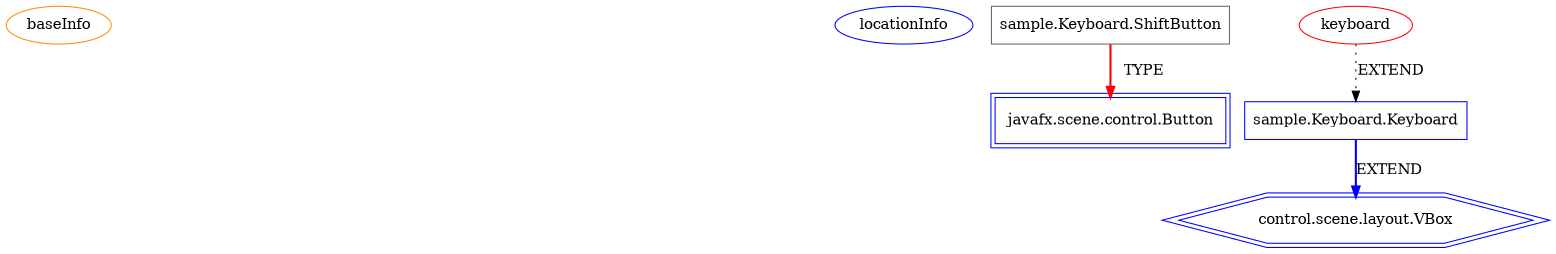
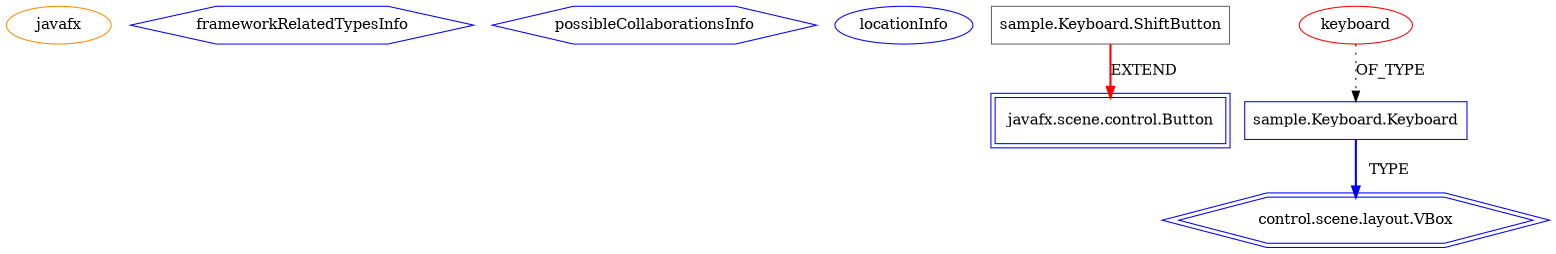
node "baseInfo": label "baseInfo" -> "javafx"
node "frameworkRelatedTypesInfo": added
node "possibleCollaborationsInfo": added
edge "sample.Keyboard.ShiftButton" -> "javafx.scene.control.Button": label "TYPE" -> "EXTEND"
edge "keyboard" -> "sample.Keyboard.Keyboard": label "EXTEND" -> "OF_TYPE"
edge "sample.Keyboard.Keyboard" -> "control.scene.layout.VBox": label "EXTEND" -> "TYPE"
